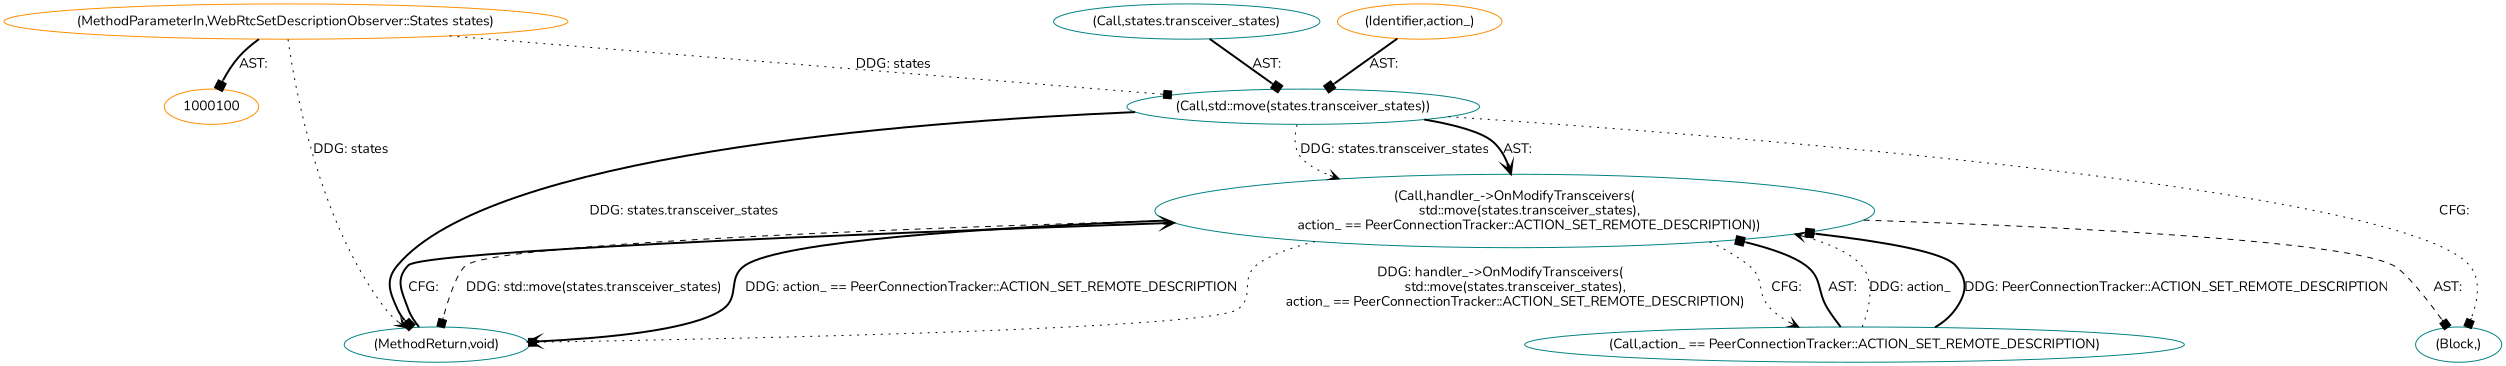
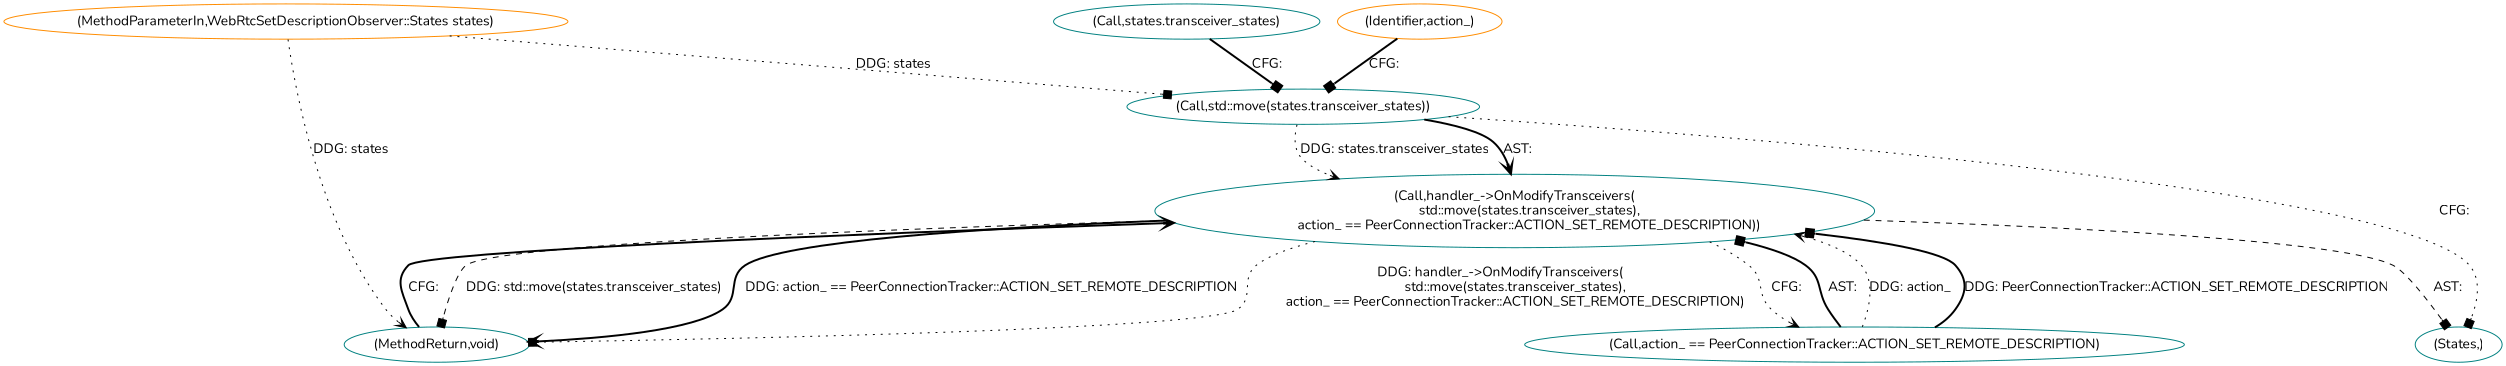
edge "(Call,states.transceiver_states)" -> "(Call,std::move(states.transceiver_states))": label "AST: " -> "CFG: "
edge "(Identifier,action_)" -> "(Call,std::move(states.transceiver_states))": label "AST: " -> "CFG: "
node "1000100": removed
edge "(Call,std::move(states.transceiver_states))" -> "(MethodReturn,void)": removed, label "DDG: states.transceiver_states"
node "(Block,)": label "(Block,)" -> "(States,)"
